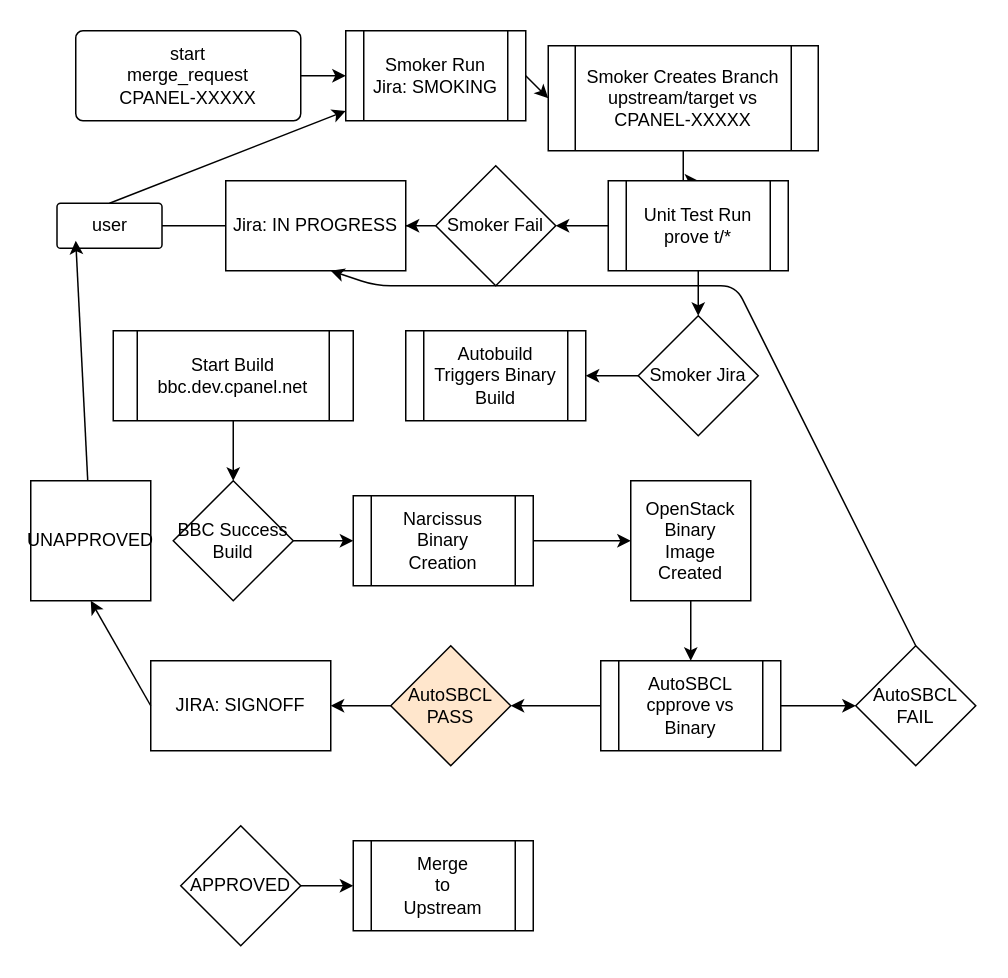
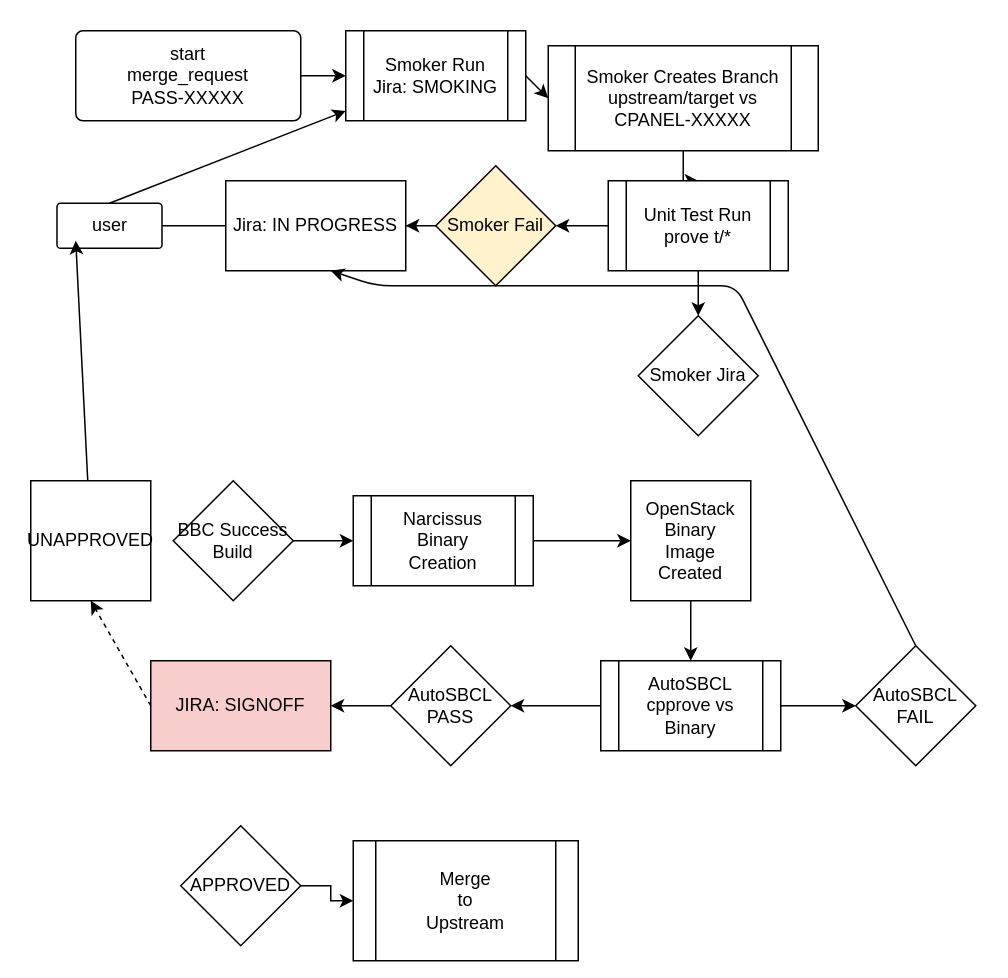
node "start merge_request CPANEL-XXXXX": label "start merge_request CPANEL-XXXXX" -> "start merge_request PASS-XXXXX"
node "Smoker Fail": fillcolor #ffffff -> #fff2cc
node "Start Build bbc.dev.cpanel.net": removed
node "Autobuild Triggers Binary Build": removed
edge "Smoker Jira" -> "Autobuild Triggers Binary Build": removed
edge "Start Build bbc.dev.cpanel.net" -> "BBC Success Build": removed
edge "JIRA: SIGNOFF" -> "UNAPPROVED": style solid -> dashed
node "JIRA: SIGNOFF": fillcolor #ffffff -> #f8cecc
node "AutoSBCL PASS": fillcolor #ffe6cc -> #ffffff
node "Merge to Upstream": size 180x90 -> 225x120
